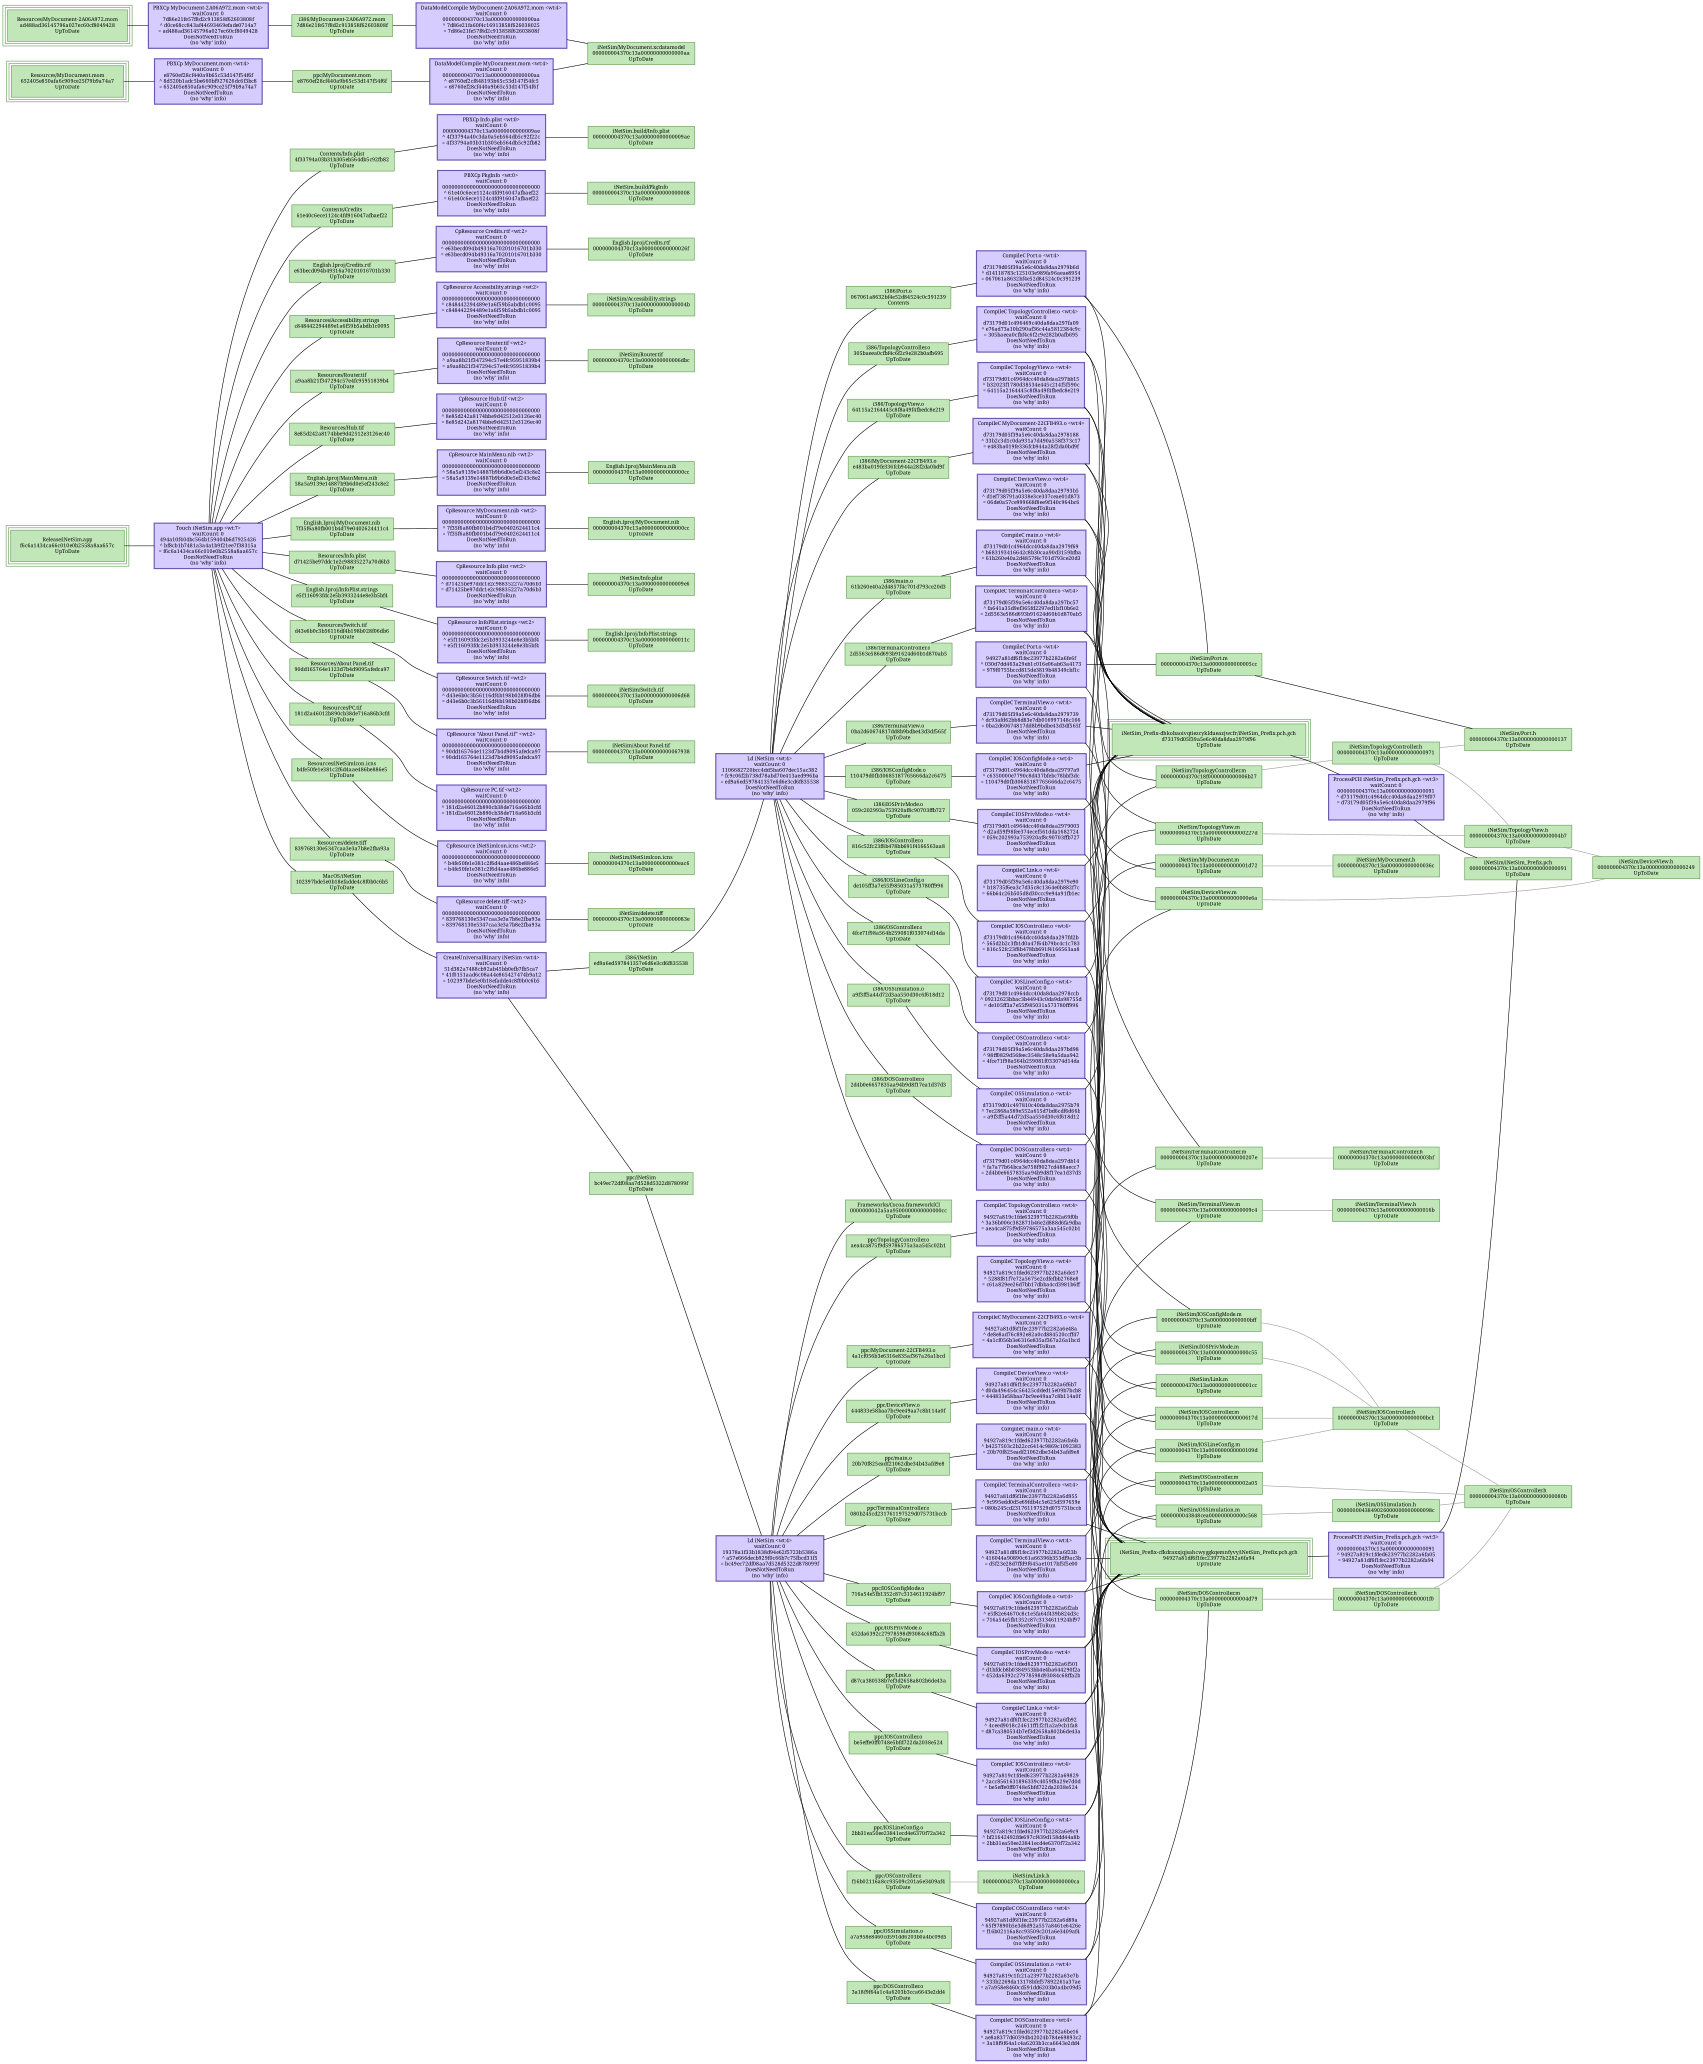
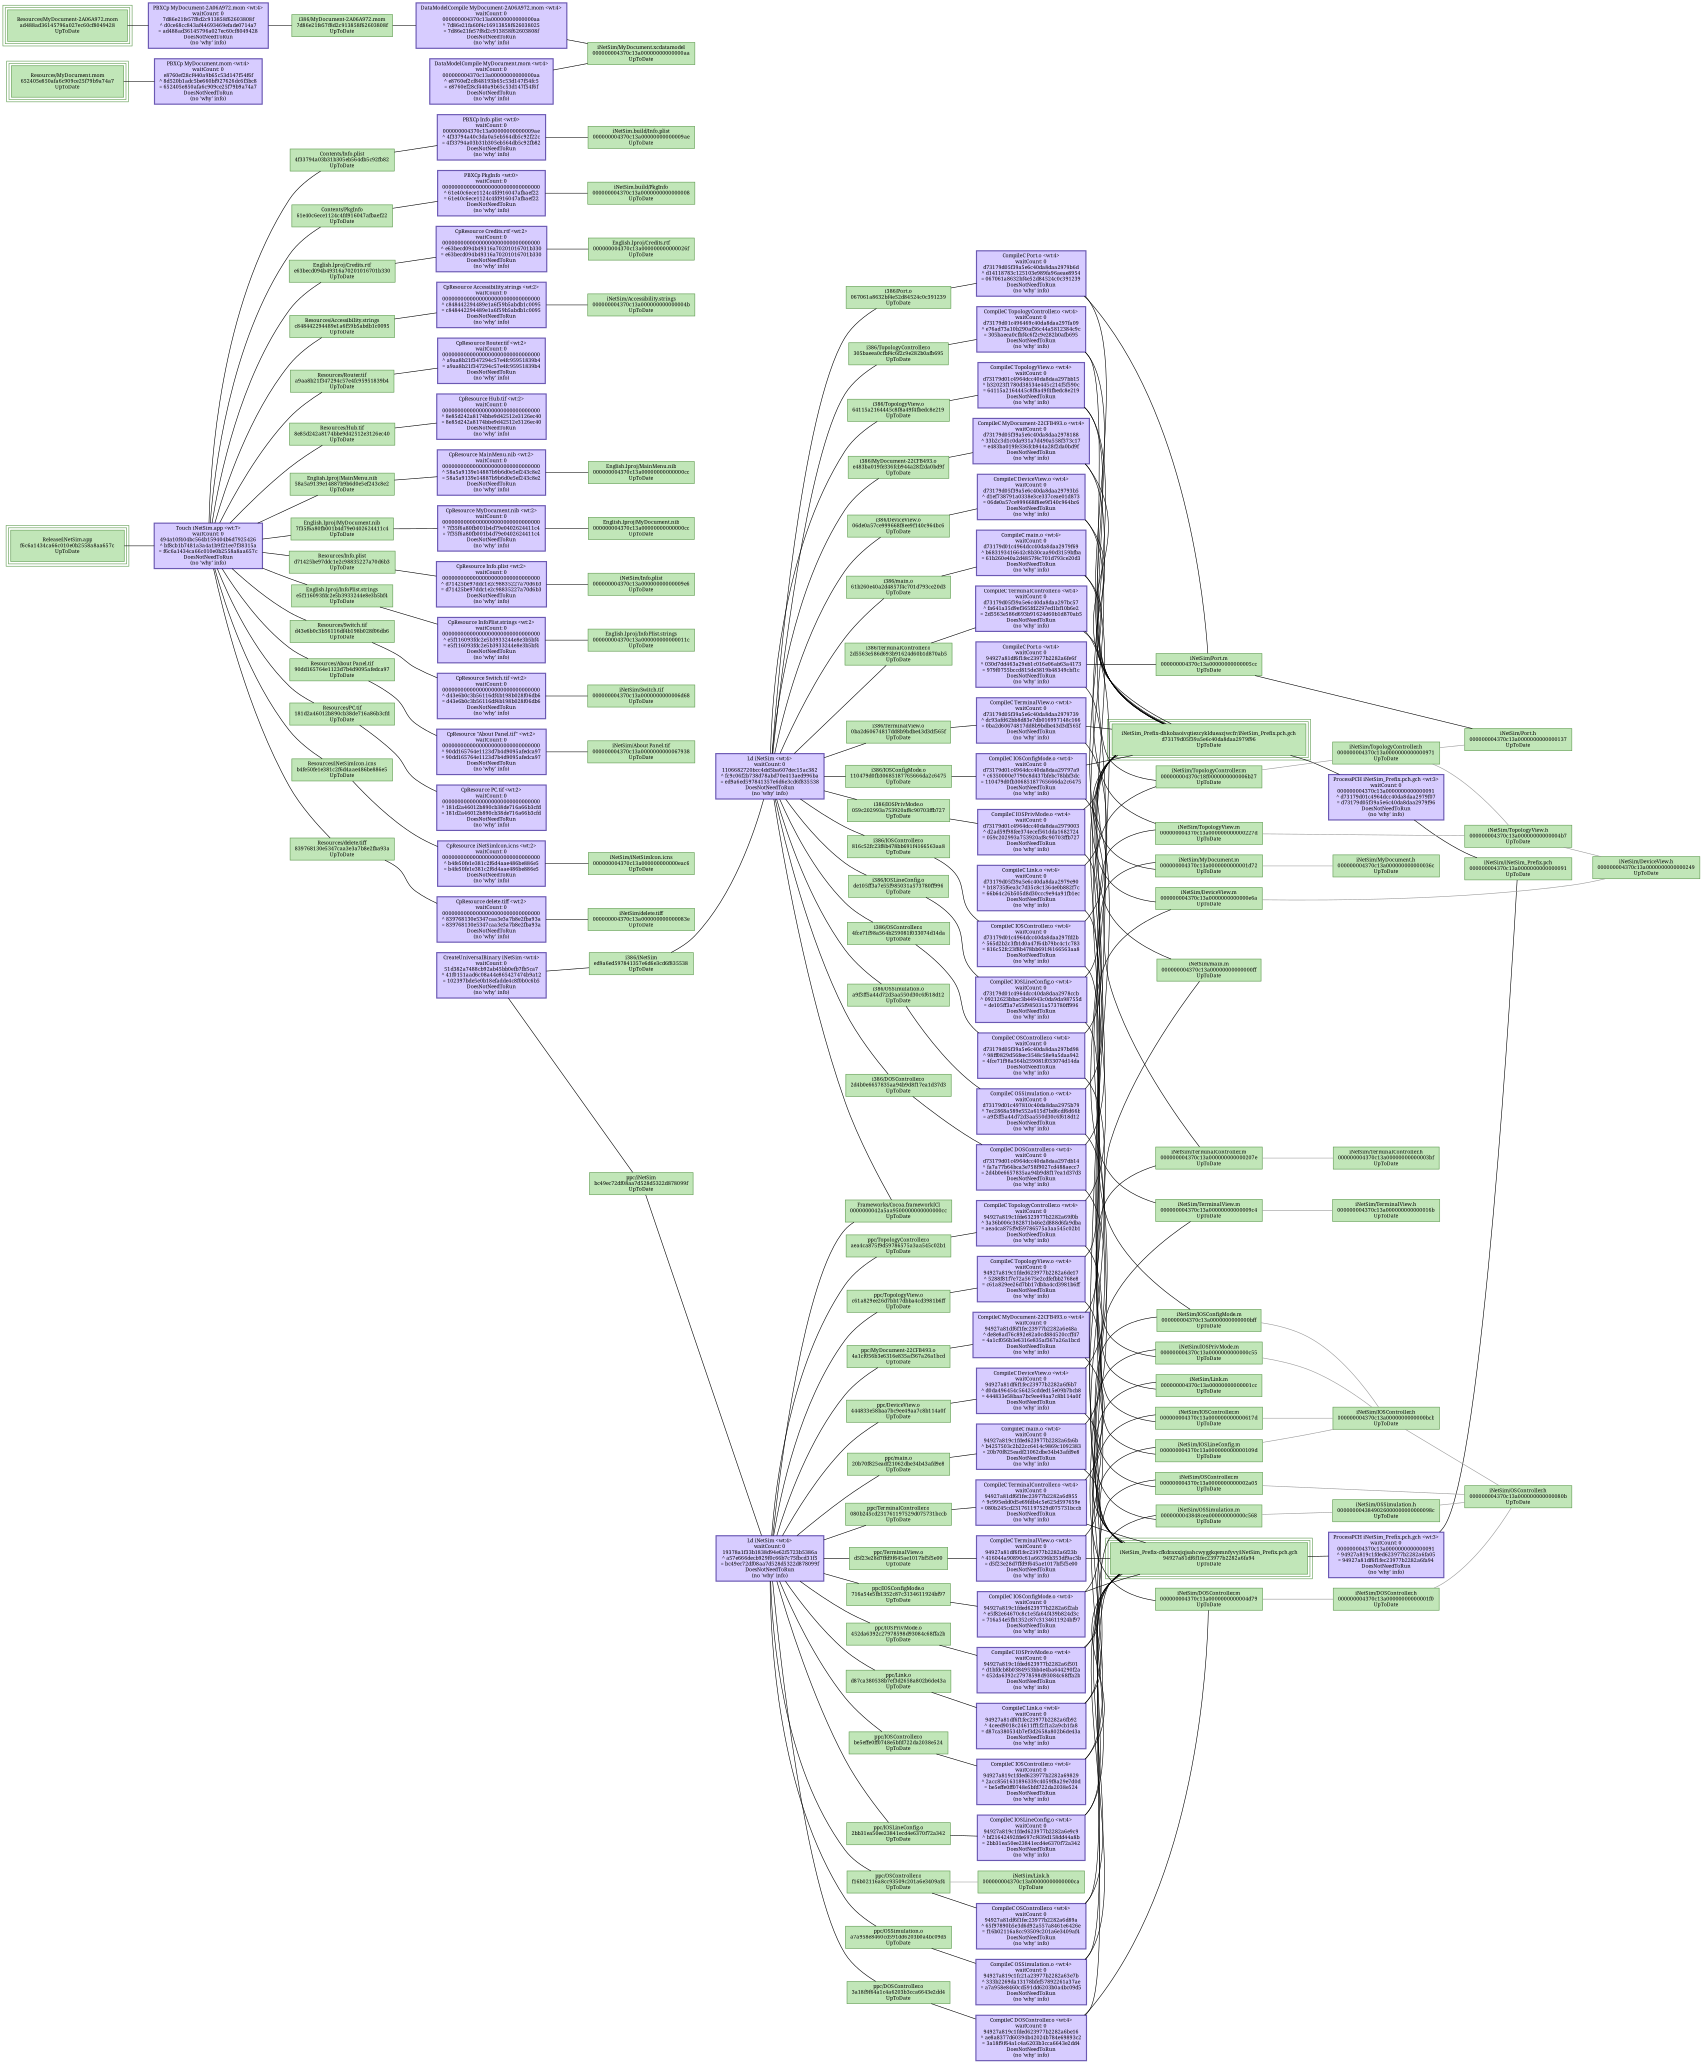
node "ppc/MyDocument.mom e8760ef28cf440a9b65c53d147f54f6f UpToDate": removed
node "Contents/Credits 61e40c6ece1124c4fd916047afbaef22 UpToDate": label "Contents/Credits 61e40c6ece1124c4fd916047afbaef22 UpToDate" -> "Contents/PkgInfo 61e40c6ece1124c4fd916047afbaef22 UpToDate"
node "i386/Port.o 067061a8632bf4e52d84524c0c391239 Contents": label "i386/Port.o 067061a8632bf4e52d84524c0c391239 Contents" -> "i386/Port.o 067061a8632bf4e52d84524c0c391239 UpToDate"
node "iNetSim/Router.tif 000000004370c13a0000000000006dbc UpToDate": removed
node "i386/DeviceView.o 06de0a57ce999668f8ee9f140c964bc6 UpToDate": added
node "MacOS/iNetSim 102397bde5e0b18efadde4c8f0b0c6b5 UpToDate": removed
node "iNetSim/main.m 000000004370c13a00000000000000ff UpToDate": added
node "ppc/TopologyView.o c61a829ee26d7bb17dbba4cd3981b6ff UpToDate": added
node "ppc/TerminalView.o d5f23e28d7ffd9f645ae1017bf5f5e00 UpToDate": added
